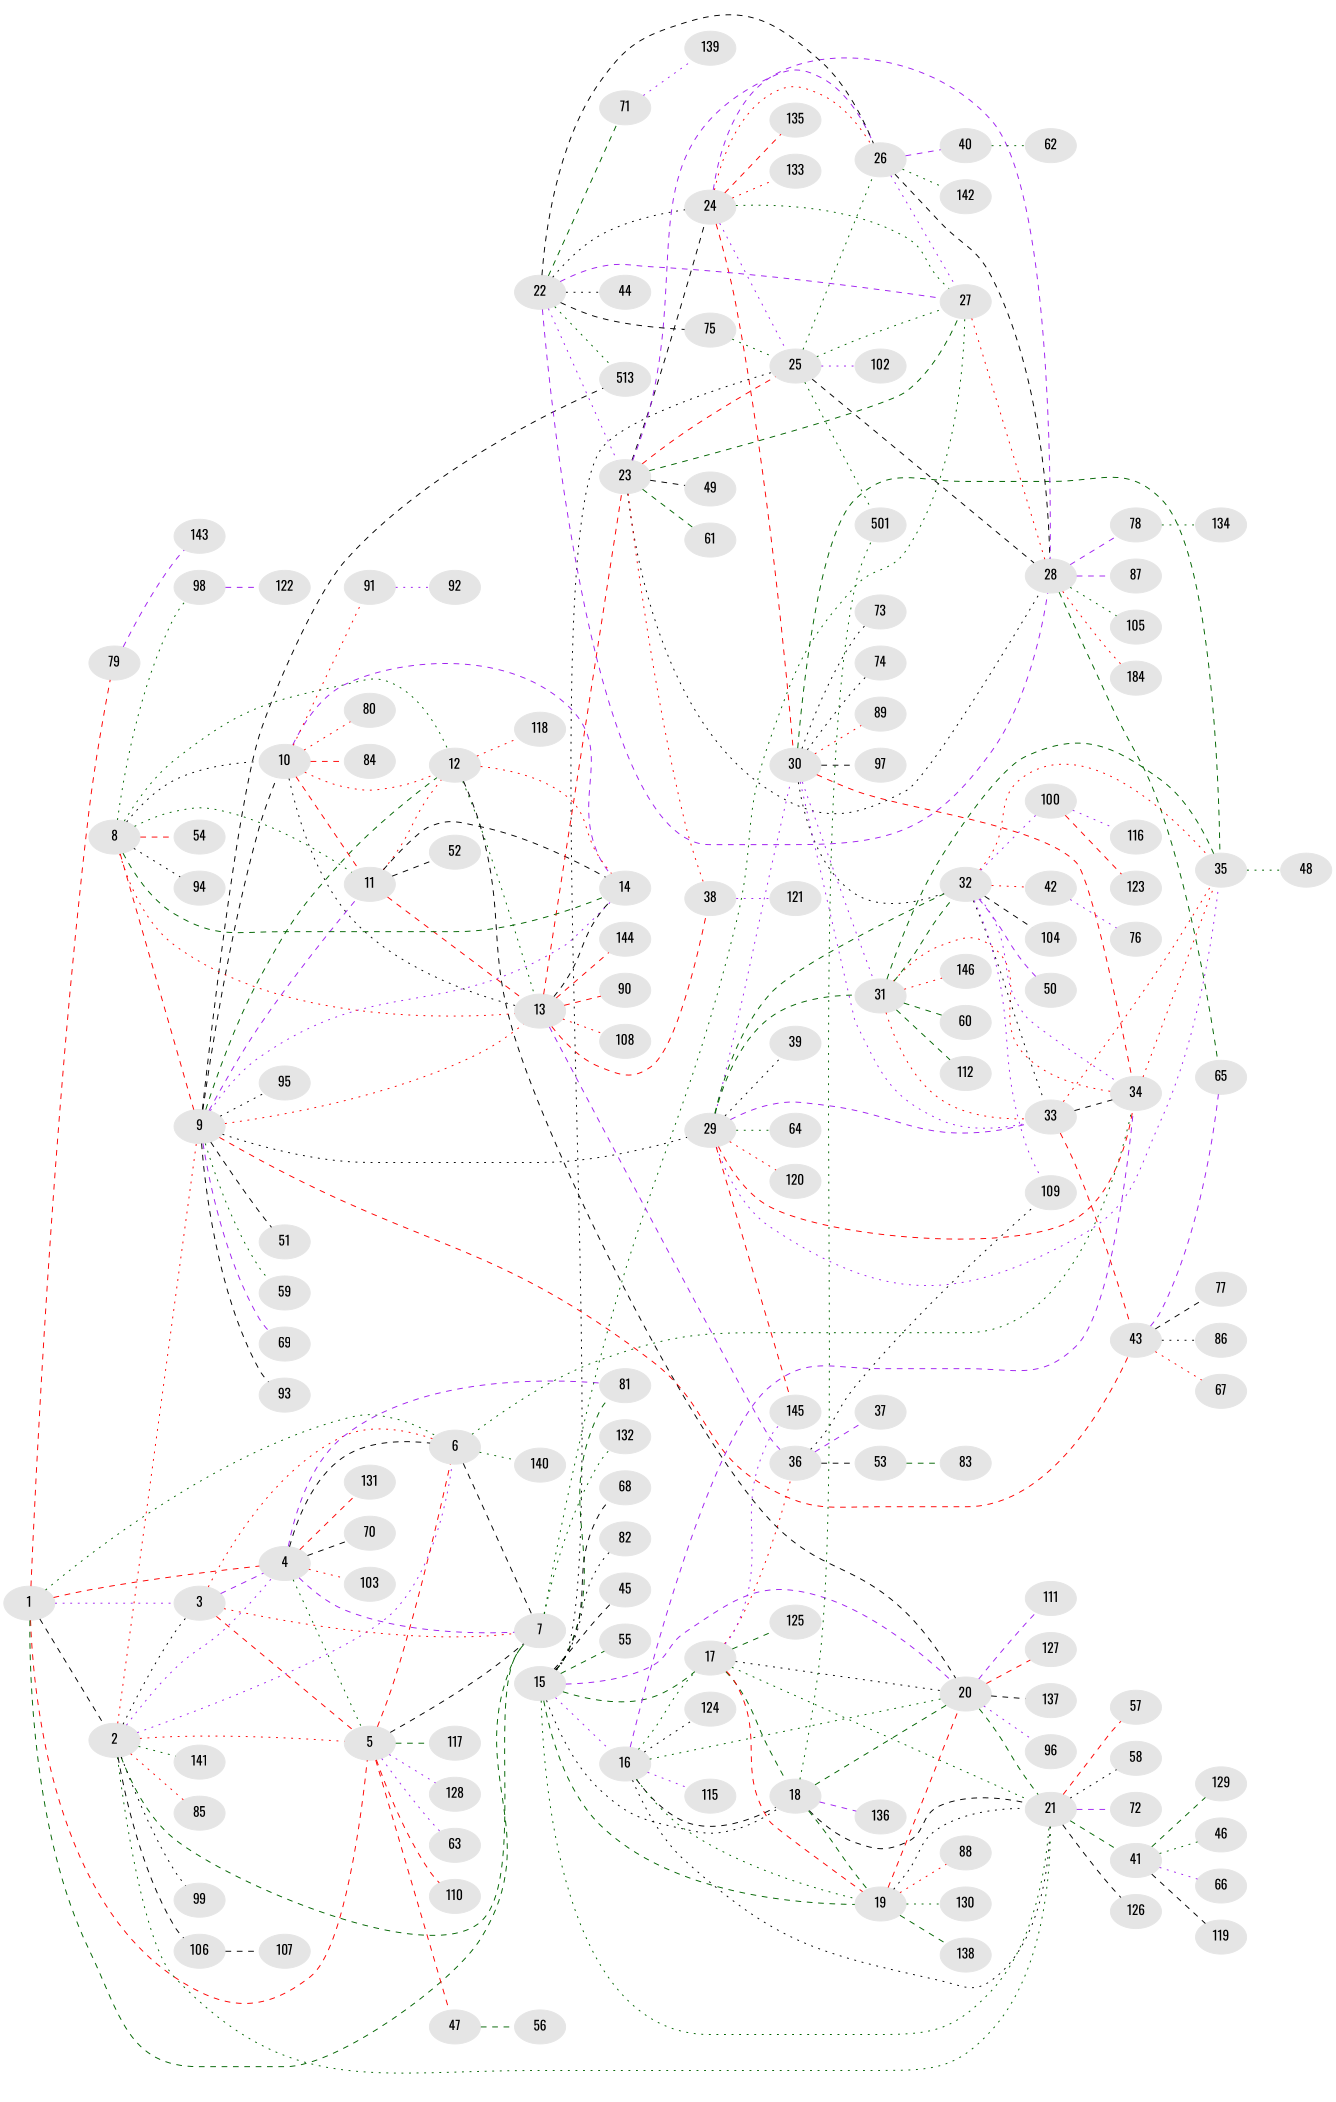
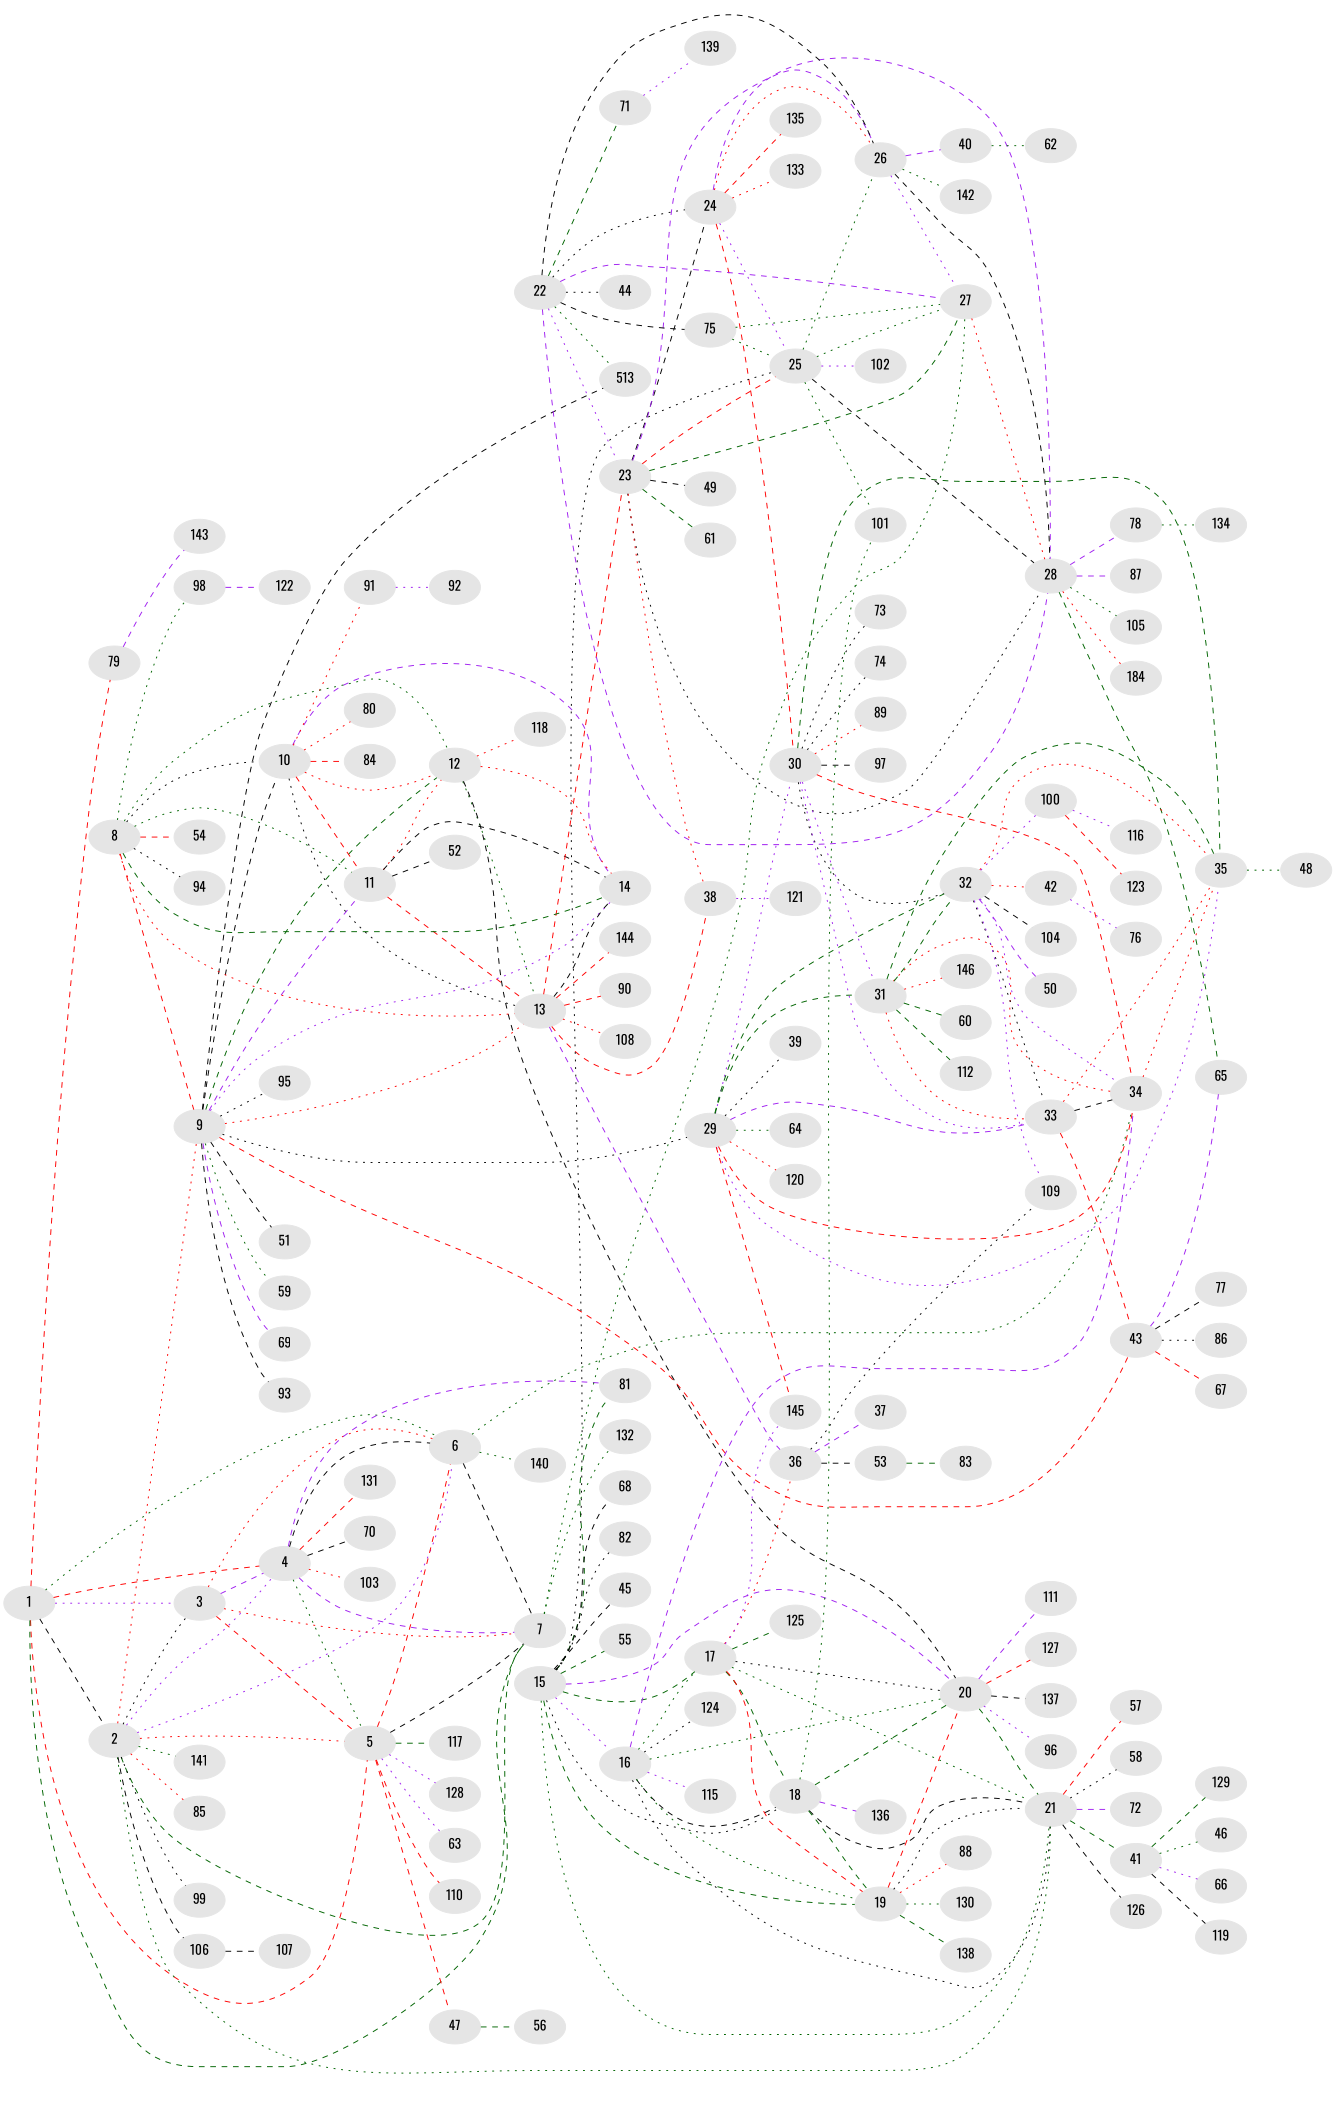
edge "24" -- "27": now "75" -- "27"
node "501": label "501" -> "101"
edge "43" -- "67": style dotted -> dashed
